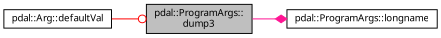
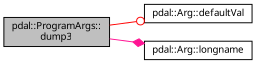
edge "pdal::Arg::defaultVal" -> "pdal::ProgramArgs:: dump3": reversed
node "pdal::ProgramArgs::longname": label "pdal::ProgramArgs::longname" -> "pdal::Arg::longname"
